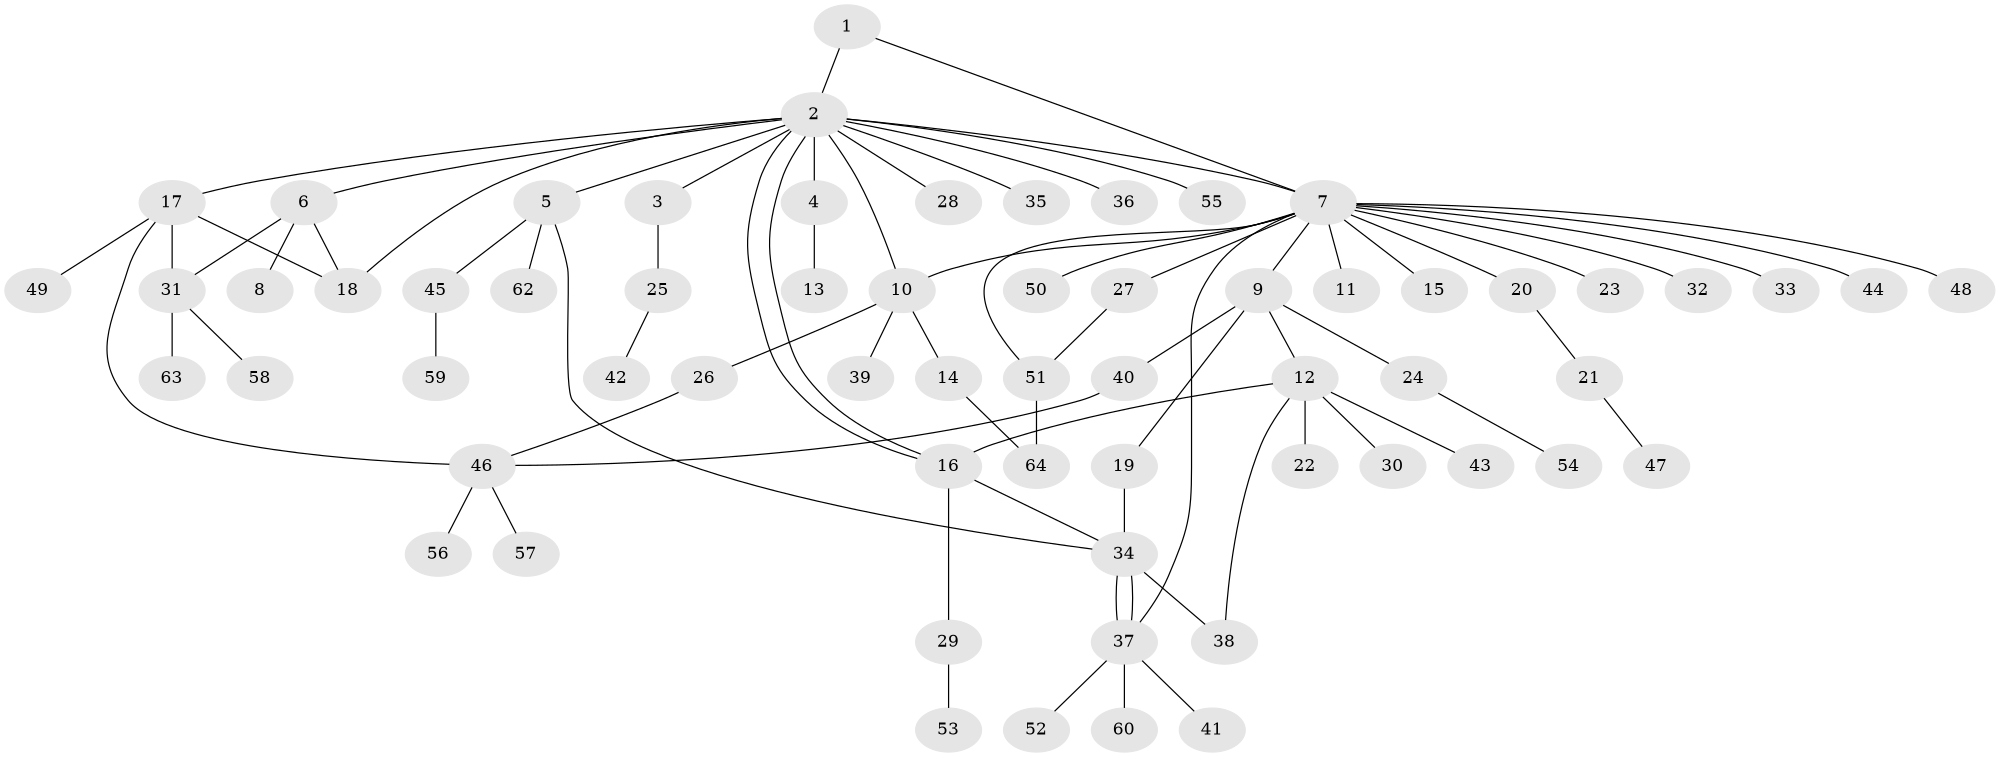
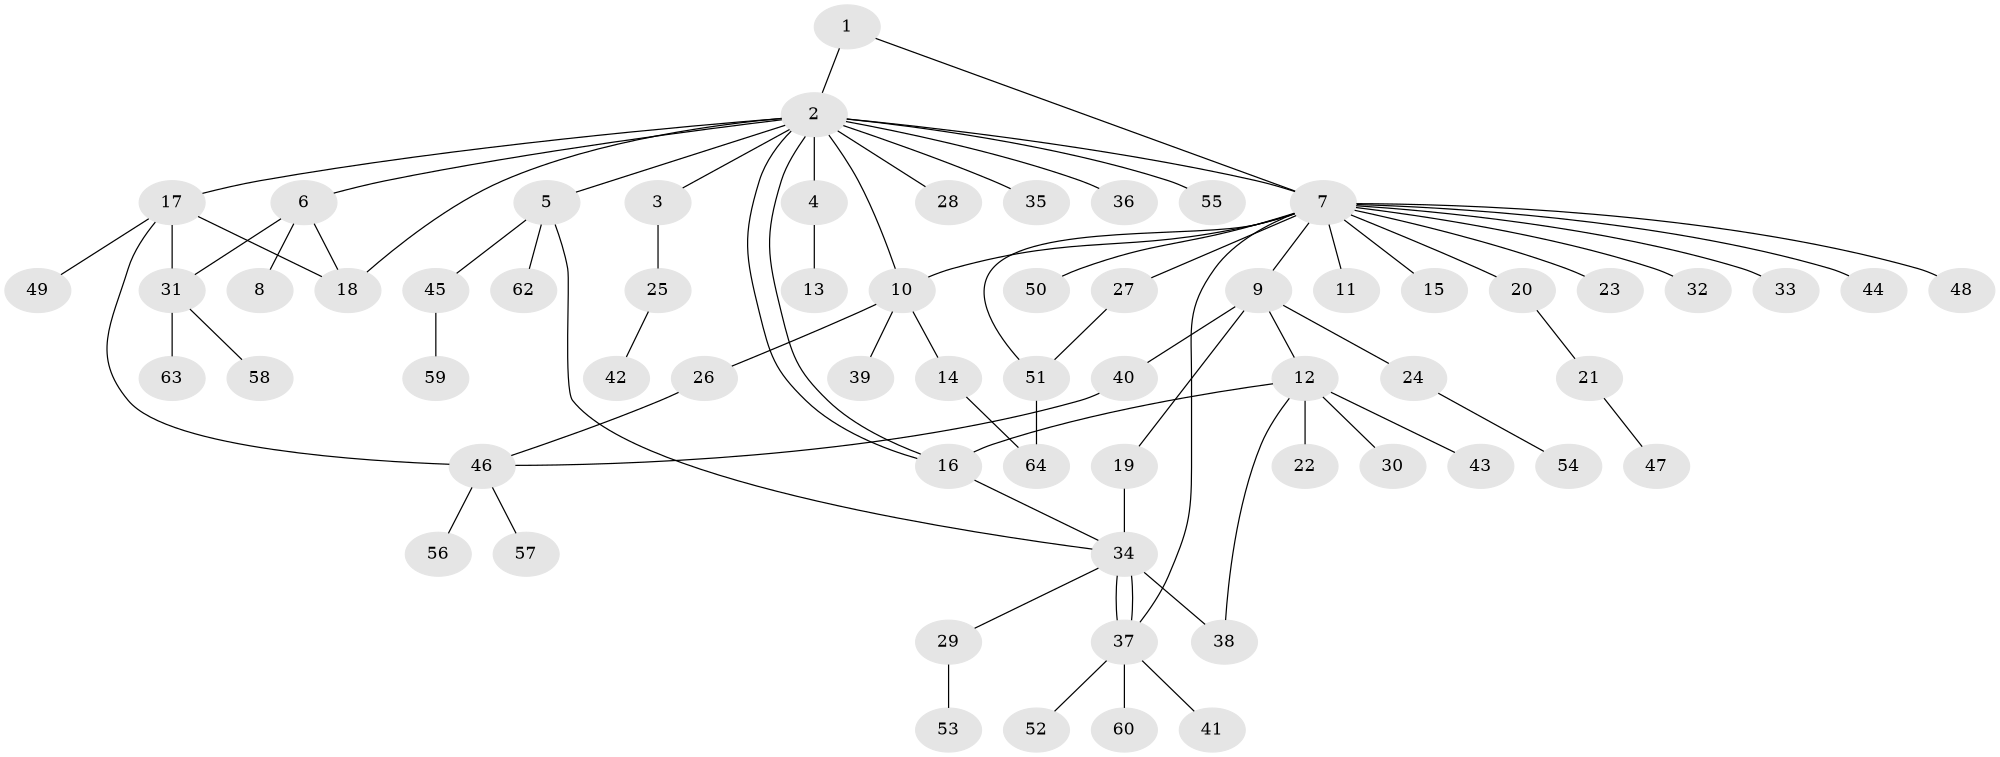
edge "16" -- "29": now "34" -- "29"
